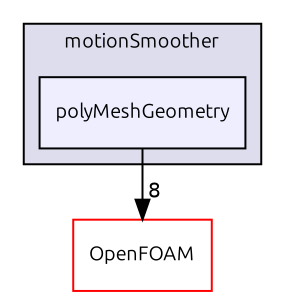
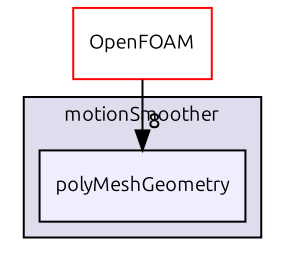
edge "polyMeshGeometry" -> "OpenFOAM": reversed
